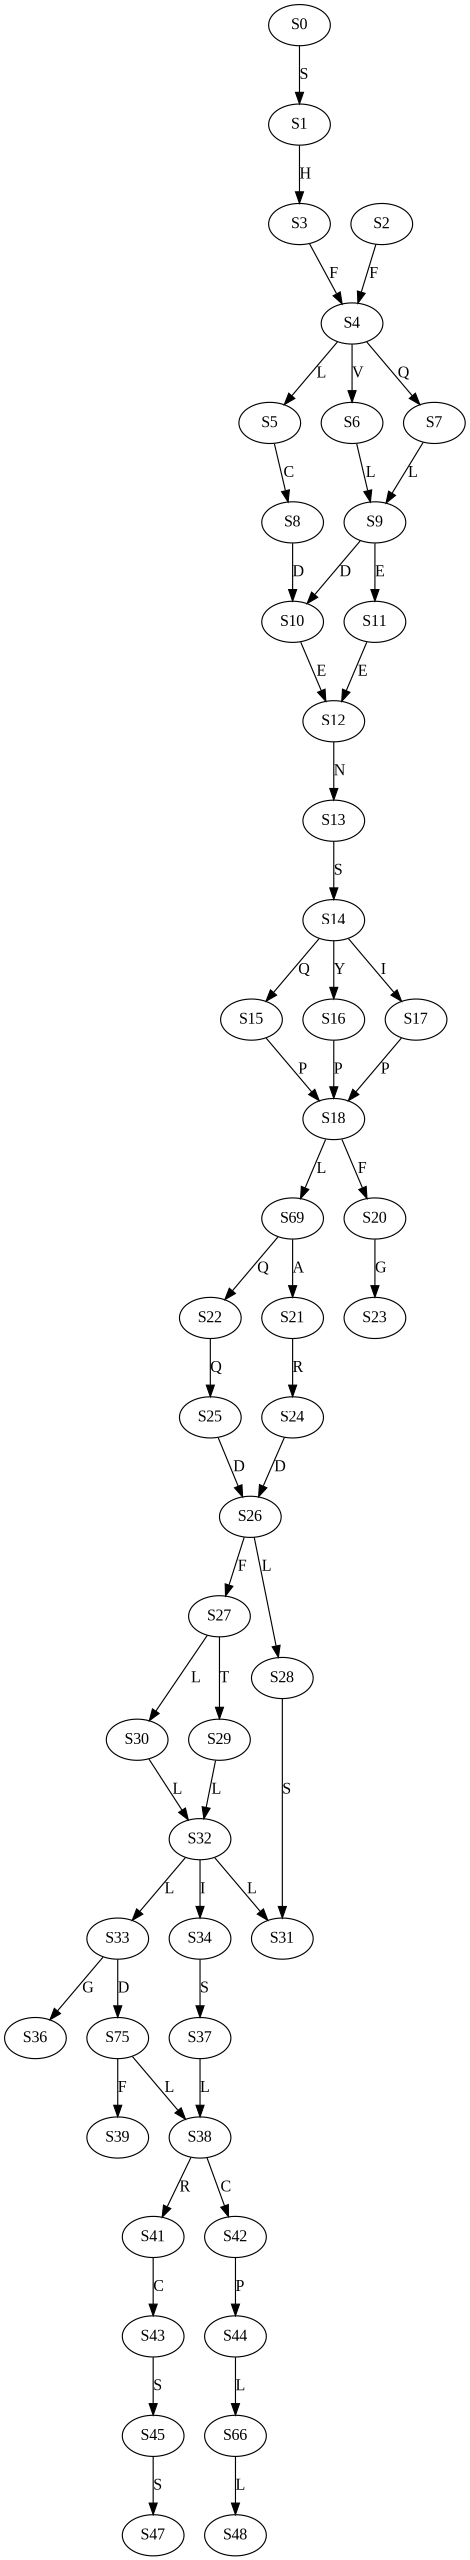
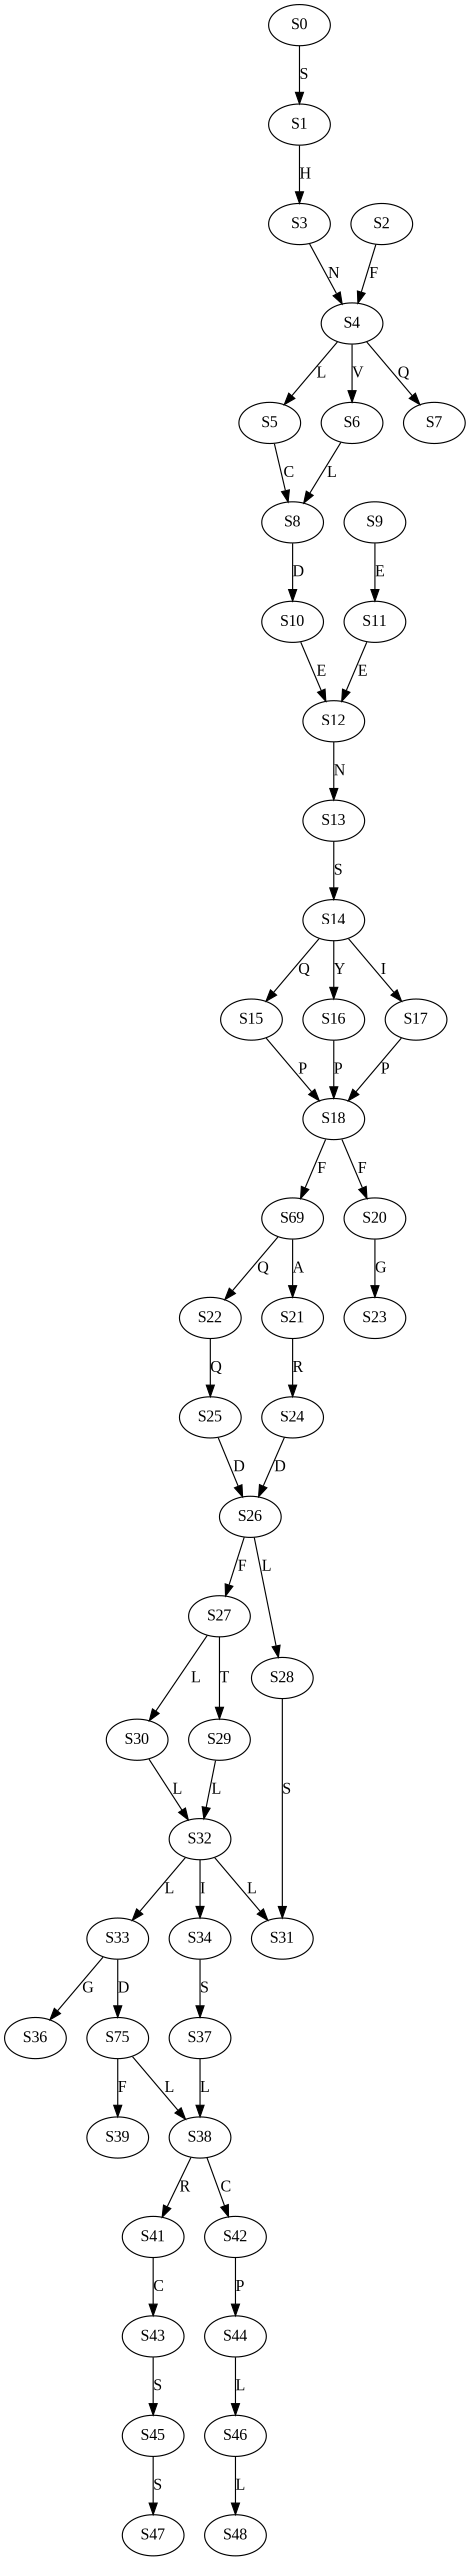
edge "S3" -> "S4": label "F" -> "N"
edge "S6" -> "S9": now "S6" -> "S8"
edge "S7" -> "S9": removed, label "L"
edge "S9" -> "S10": removed, label "D"
edge "S18" -> "S69": label "L" -> "F"
node "S66": label "S66" -> "S46"
